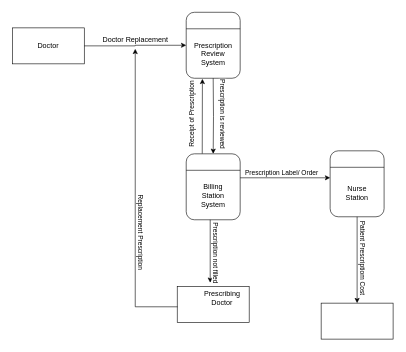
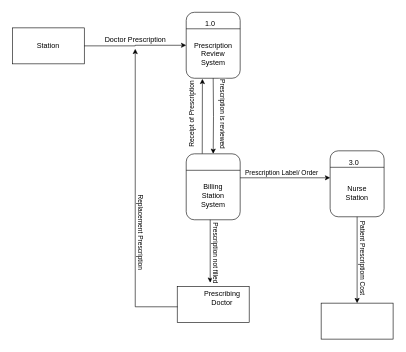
node "1.0": added
node "Doctor Replacement": label "Doctor Replacement" -> "Doctor Prescription"
node "Doctor": label "Doctor" -> "Station"
node "3.0": added
